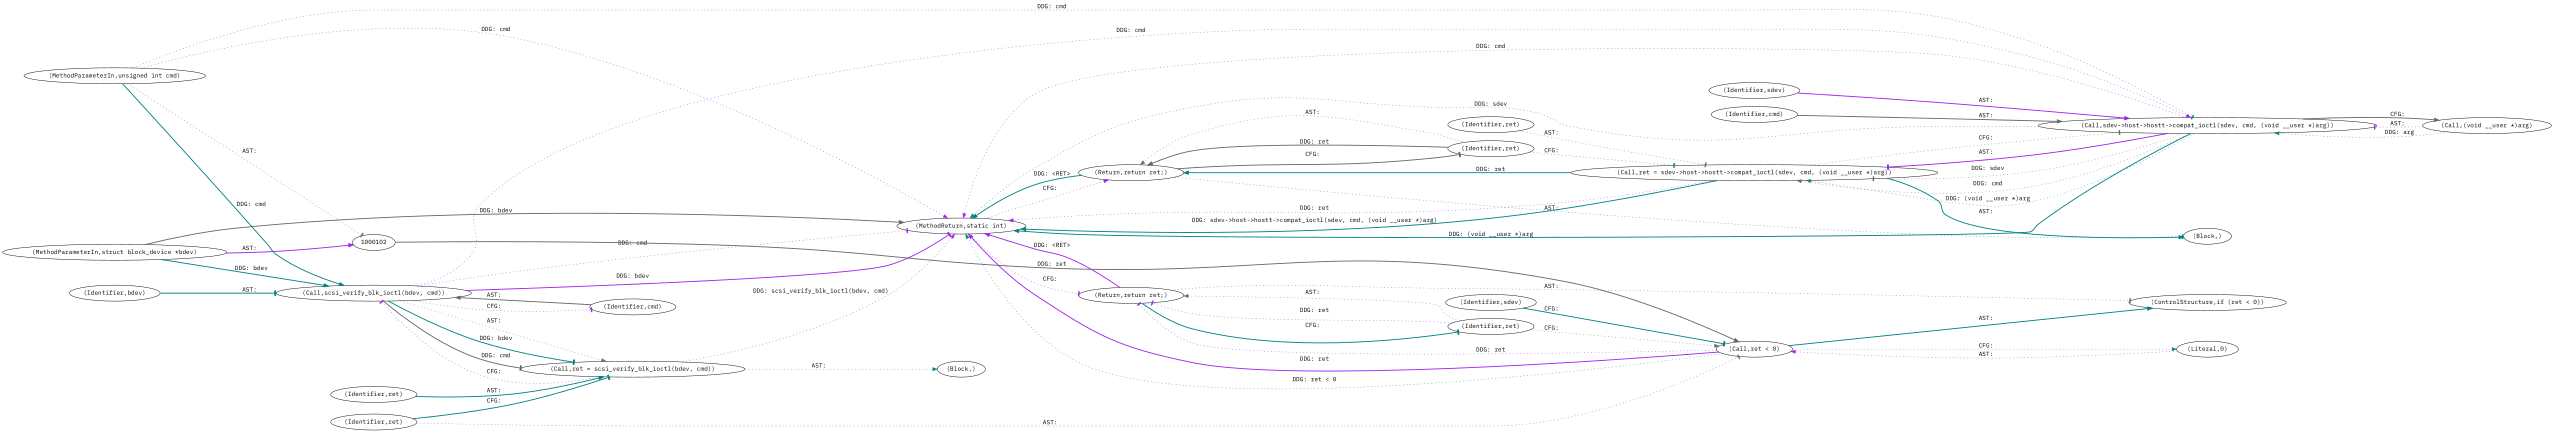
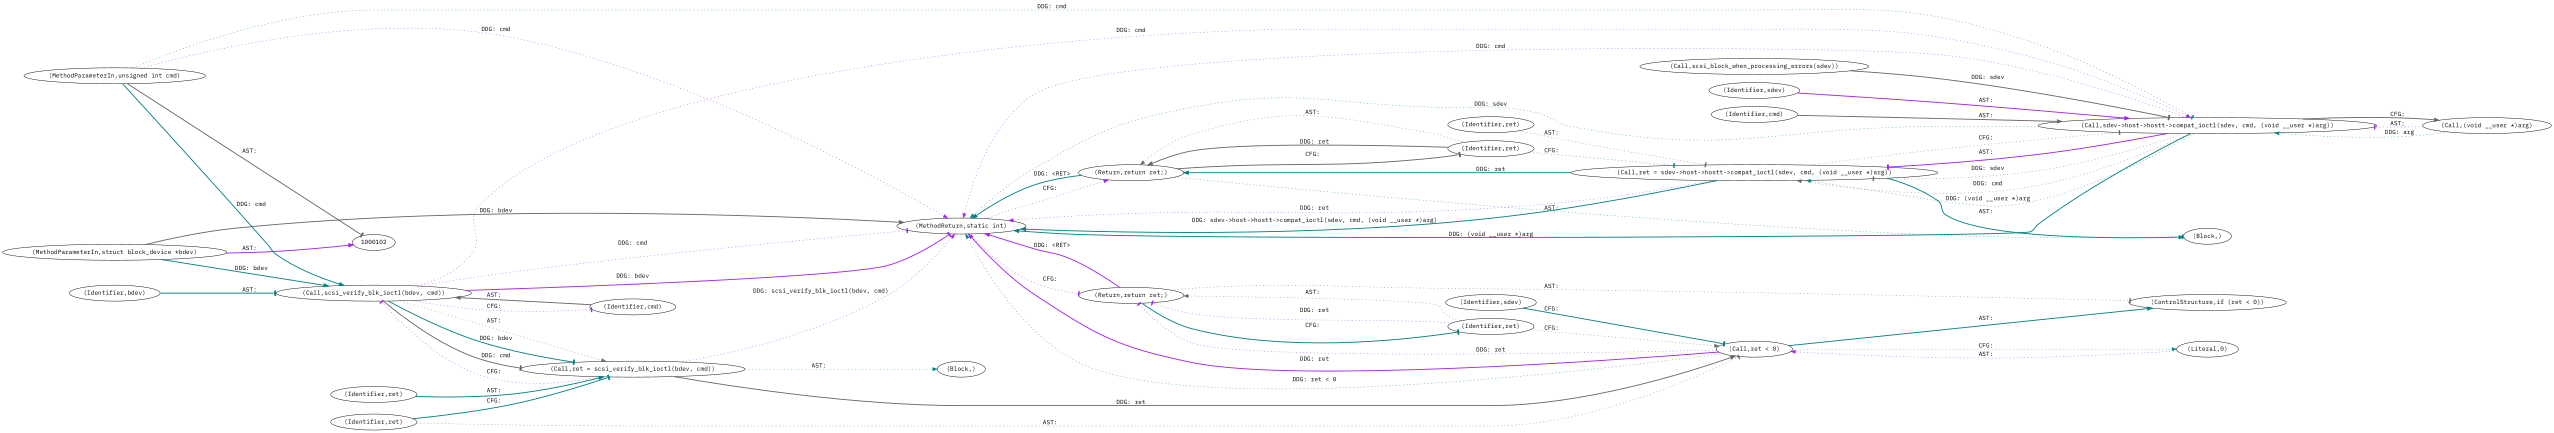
node "(Call,scsi_block_when_processing_errors(sdev))": added
edge "(MethodParameterIn,unsigned int cmd)" -> "1000102": style dotted -> bold
edge "1000102" -> "(Call,ret < 0)": now "(Call,ret = scsi_verify_blk_ioctl(bdev, cmd))" -> "(Call,ret < 0)"
